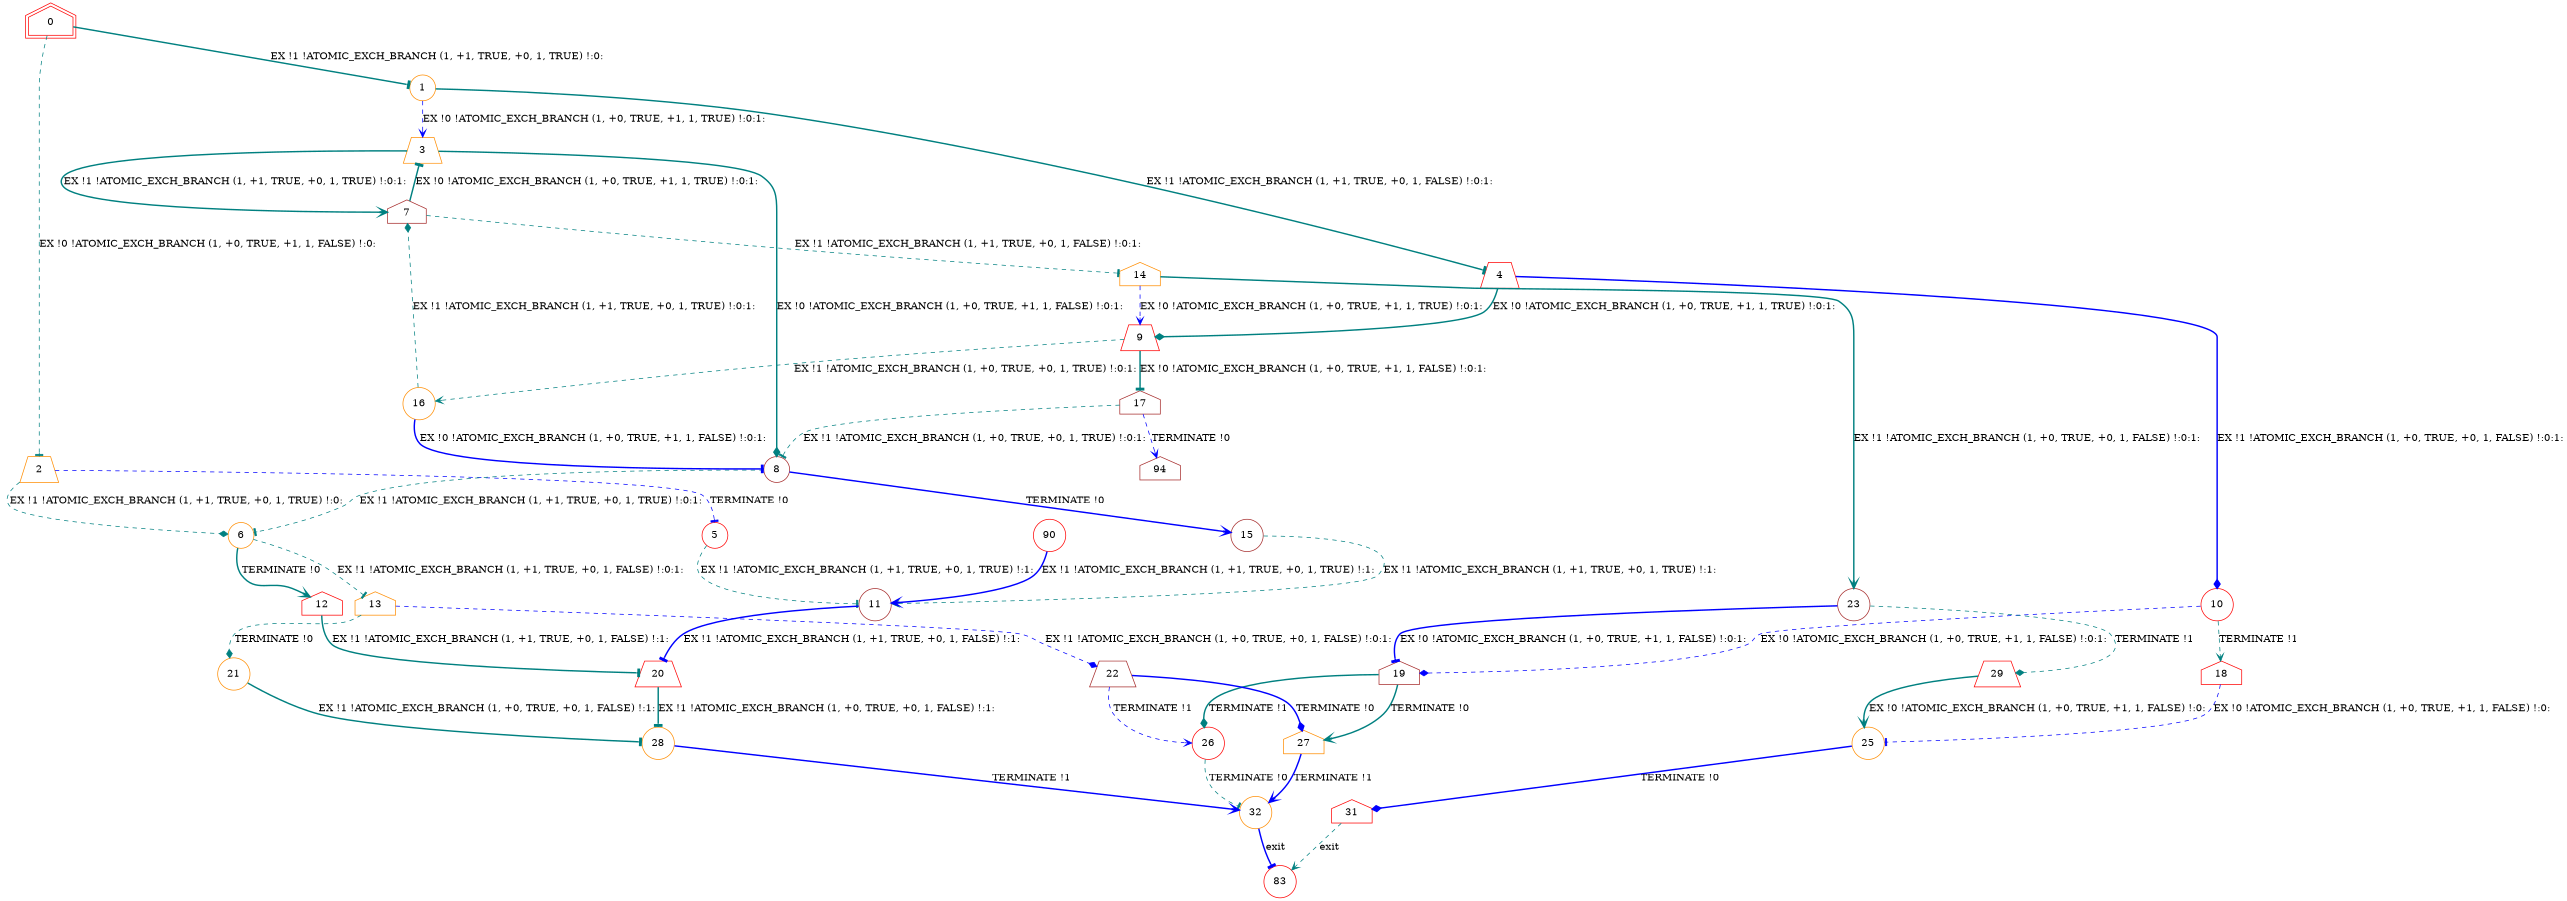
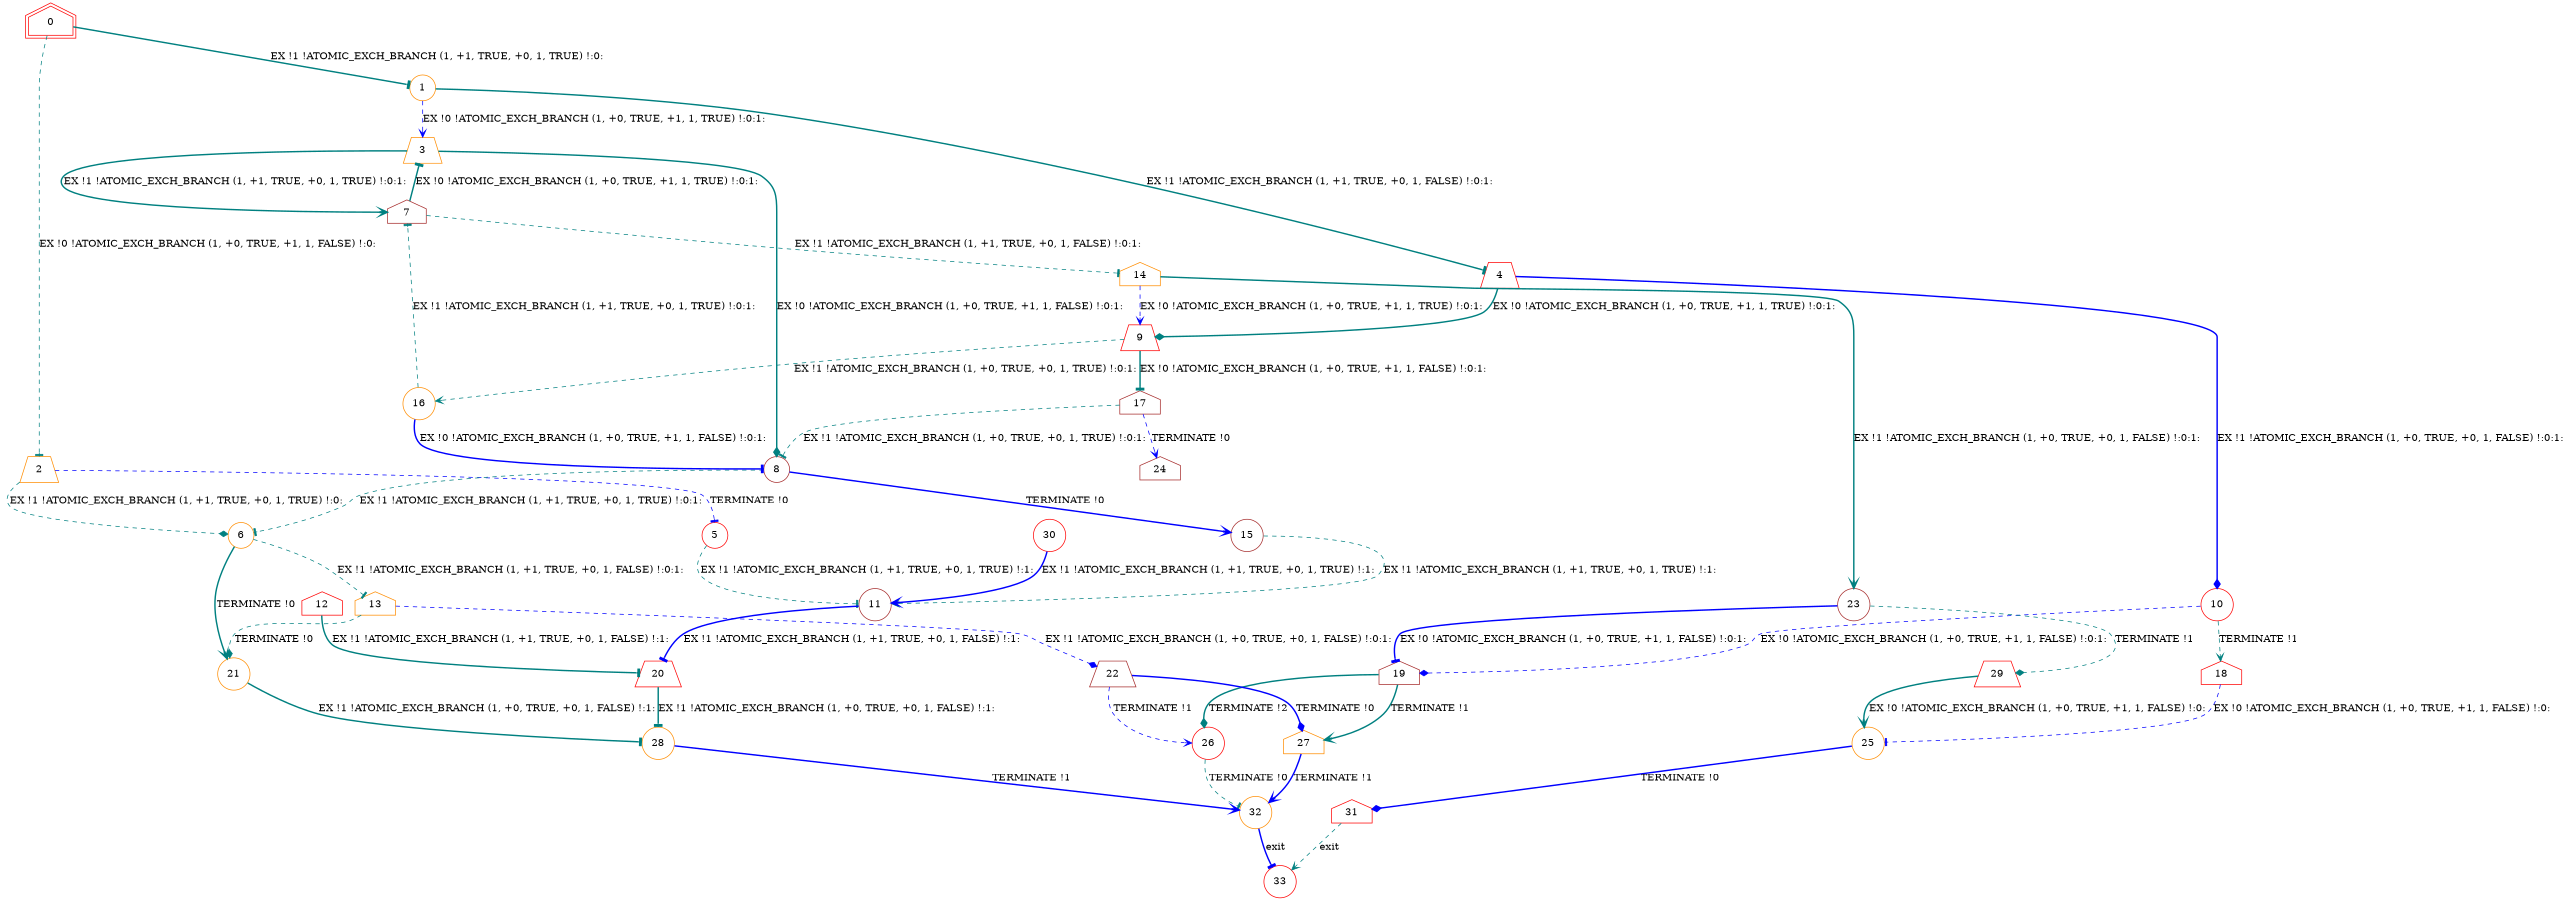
edge "16" -> "7": arrowhead diamond -> tee
node "94": label "94" -> "24"
node "90": label "90" -> "30"
edge "6" -> "12": now "6" -> "21"
edge "19" -> "26": label "TERMINATE !1" -> "TERMINATE !2"
edge "19" -> "27": label "TERMINATE !0" -> "TERMINATE !1"
node "83": label "83" -> "33"
